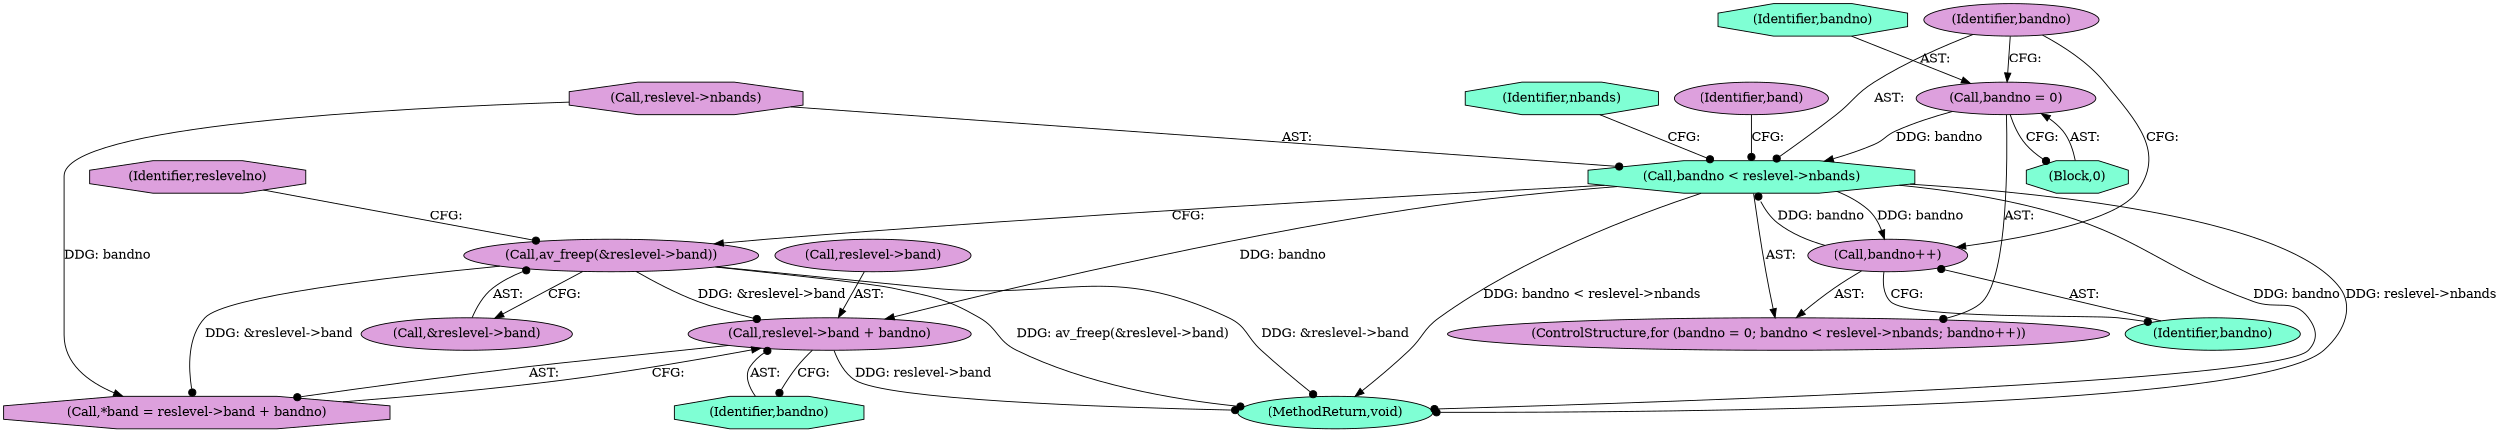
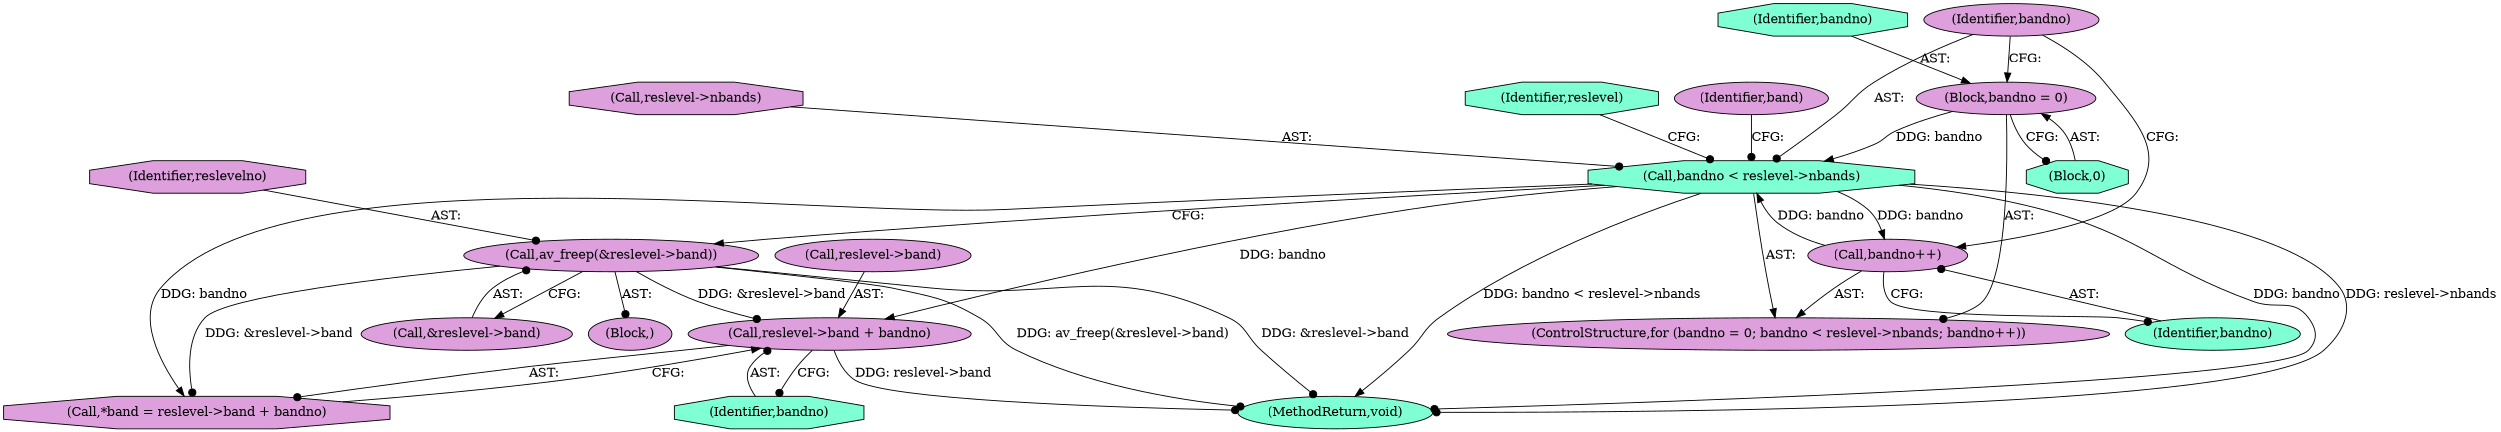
node "(Identifier,nbands)": label "(Identifier,nbands)" -> "(Identifier,reslevel)"
node "(Call,bandno = 0)": label "(Call,bandno = 0)" -> "(Block,bandno = 0)"
edge "(Call,reslevel->nbands)" -> "(Call,*band = reslevel->band + bandno)": now "(Call,bandno < reslevel->nbands)" -> "(Call,*band = reslevel->band + bandno)"
edge "(Identifier,reslevelno)" -> "(Call,av_freep(&reslevel->band))": label "CFG: " -> "AST: "
edge "(Call,bandno++)" -> "(Call,bandno < reslevel->nbands)": arrowhead dot -> normal
node "(Block,)": added
